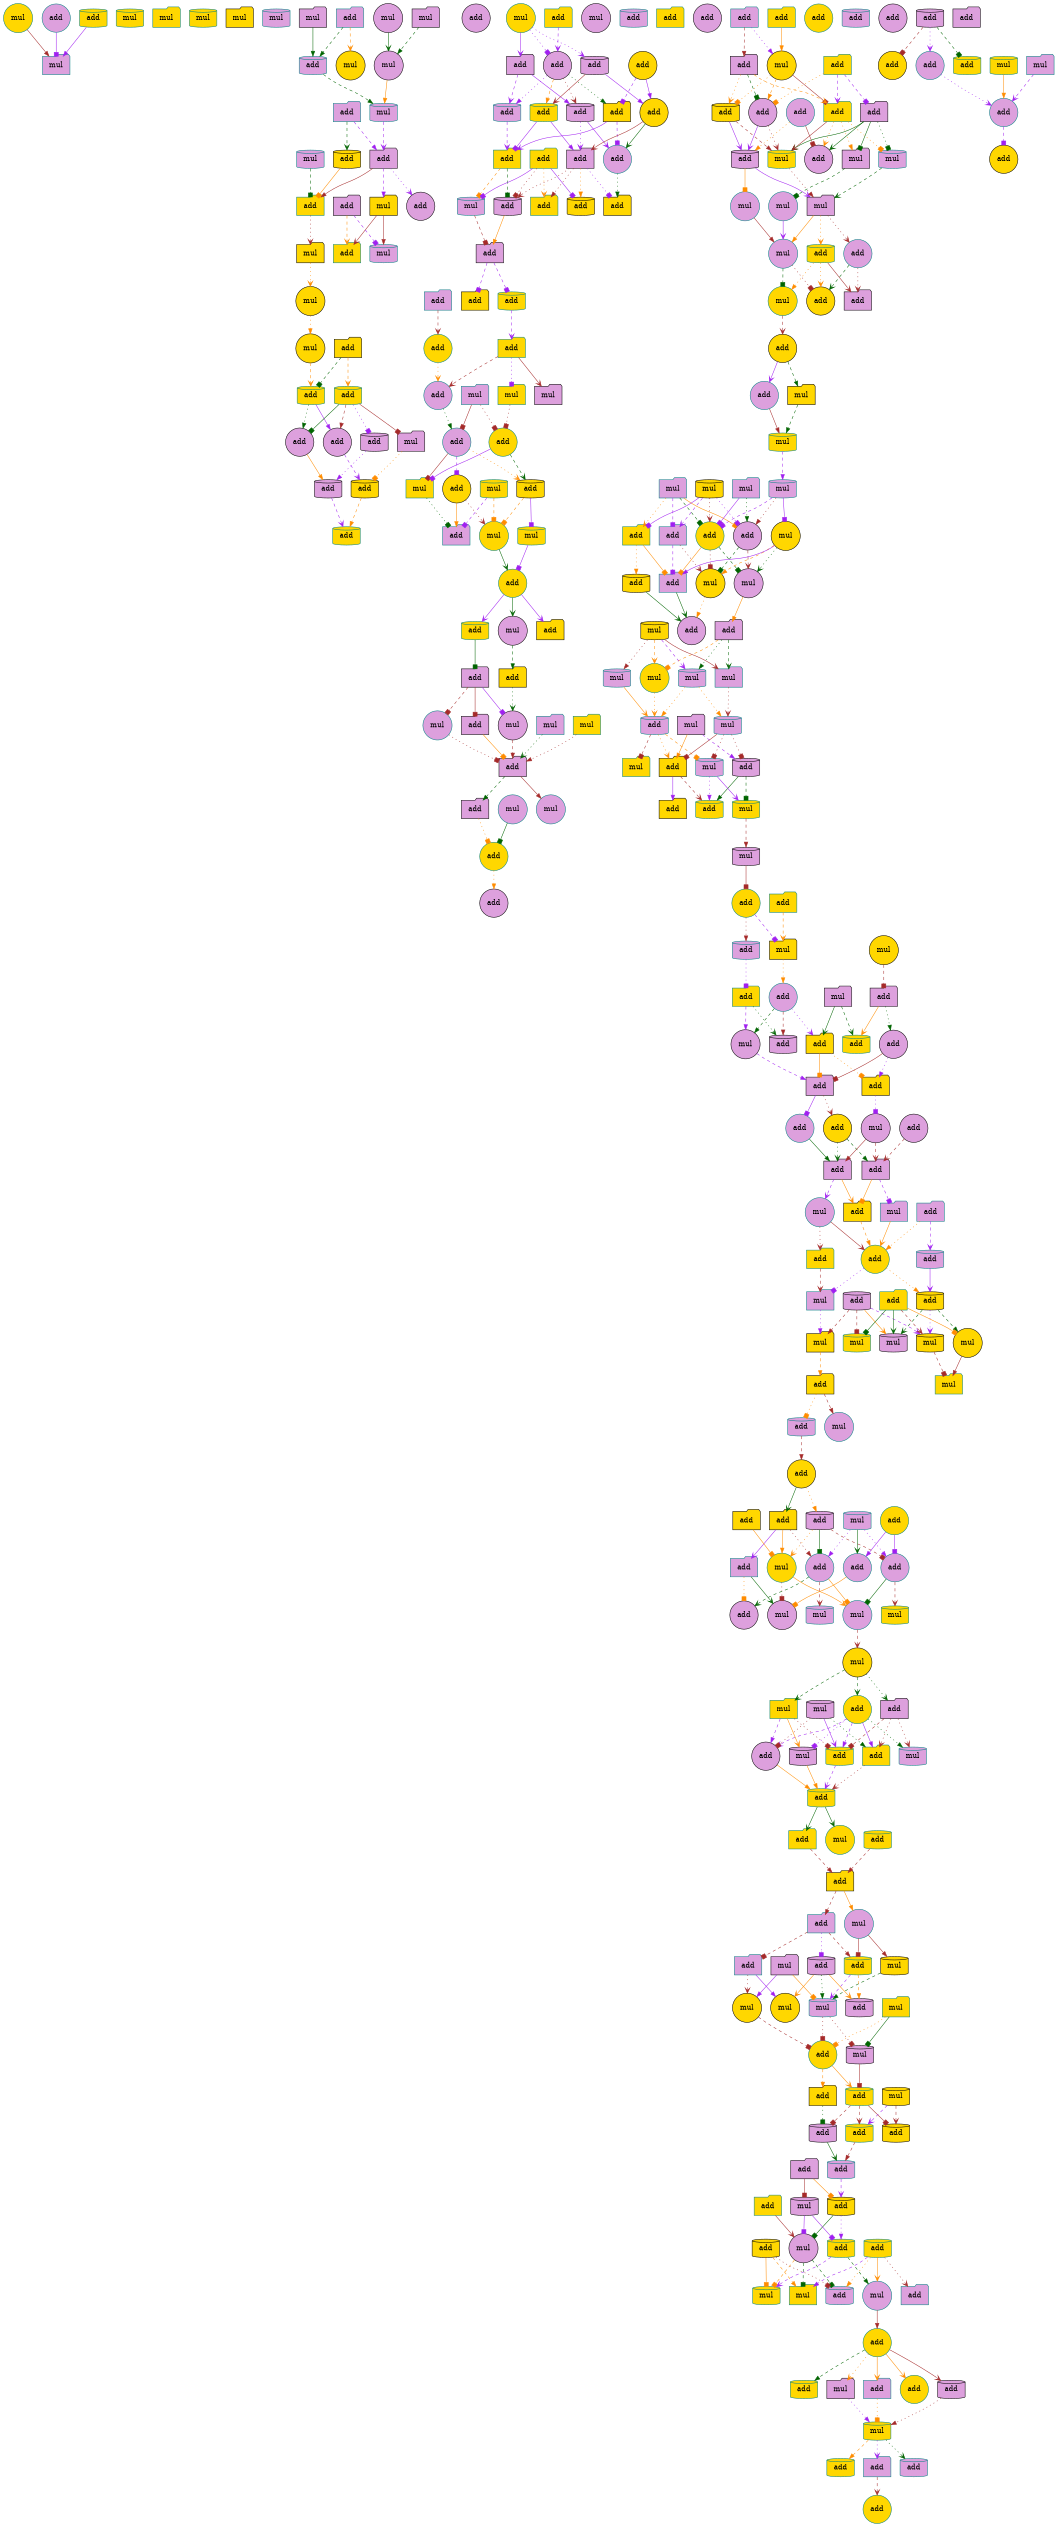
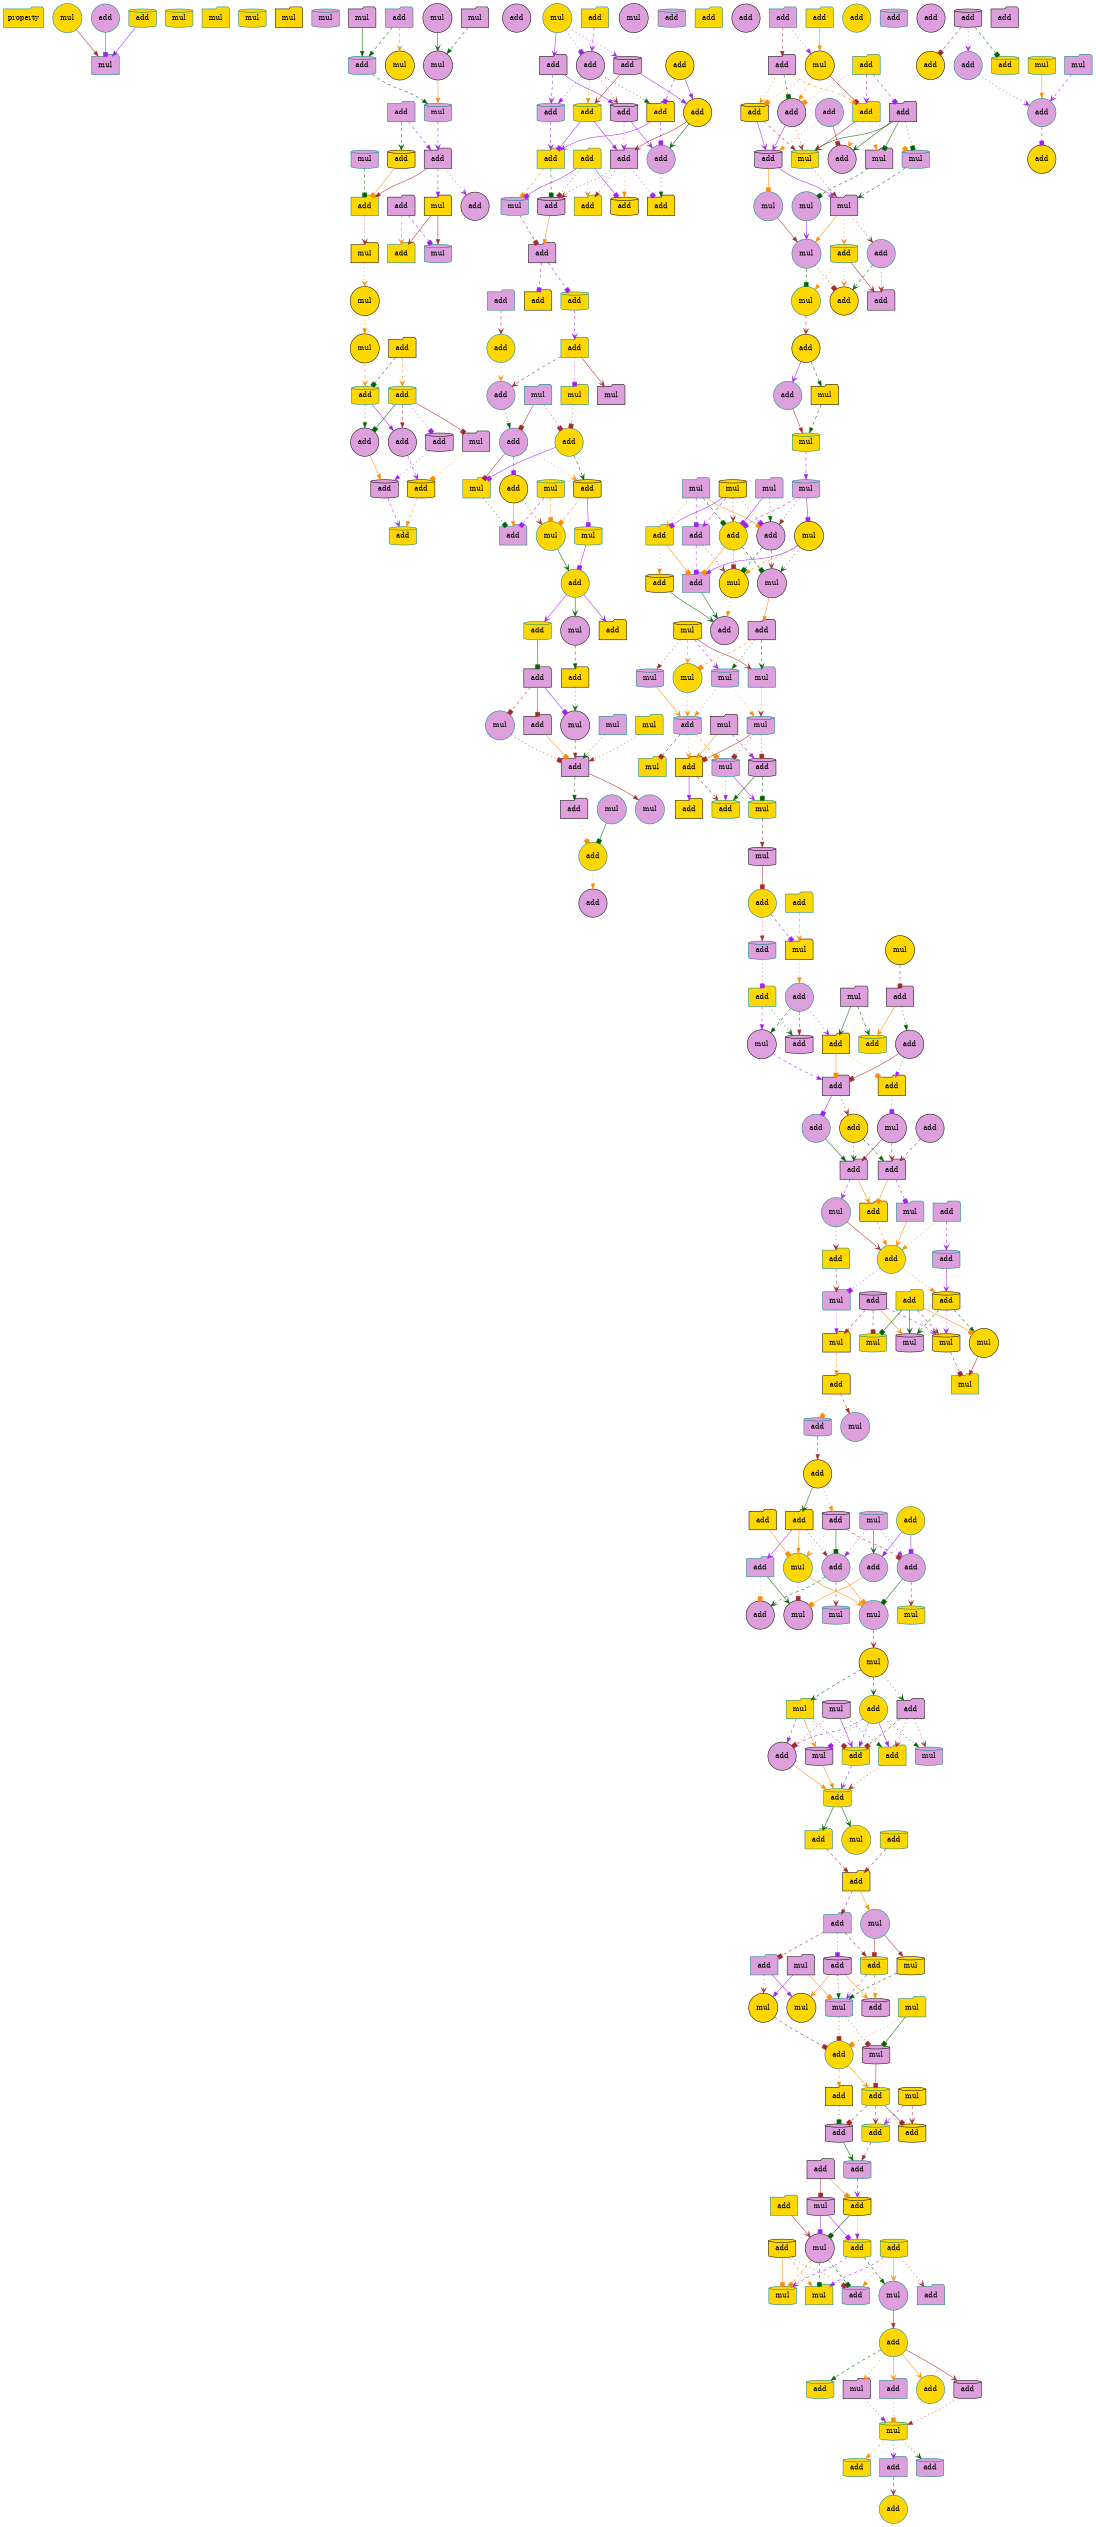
node "property": added
